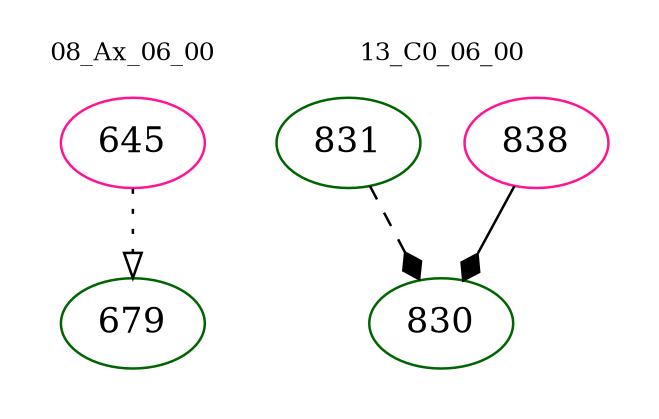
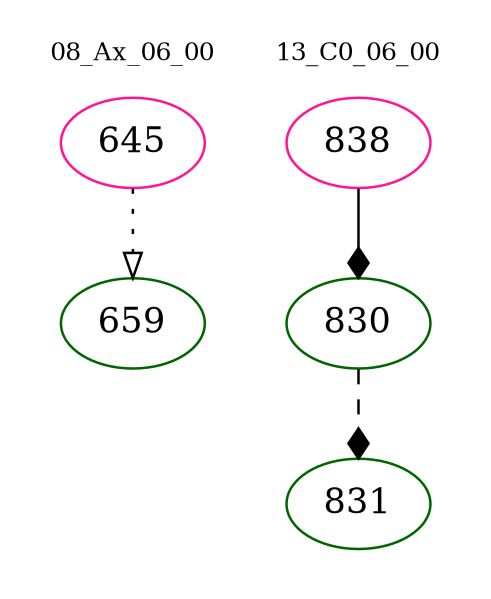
edge "831" -> "830": reversed
node "679": label "679" -> "659"
